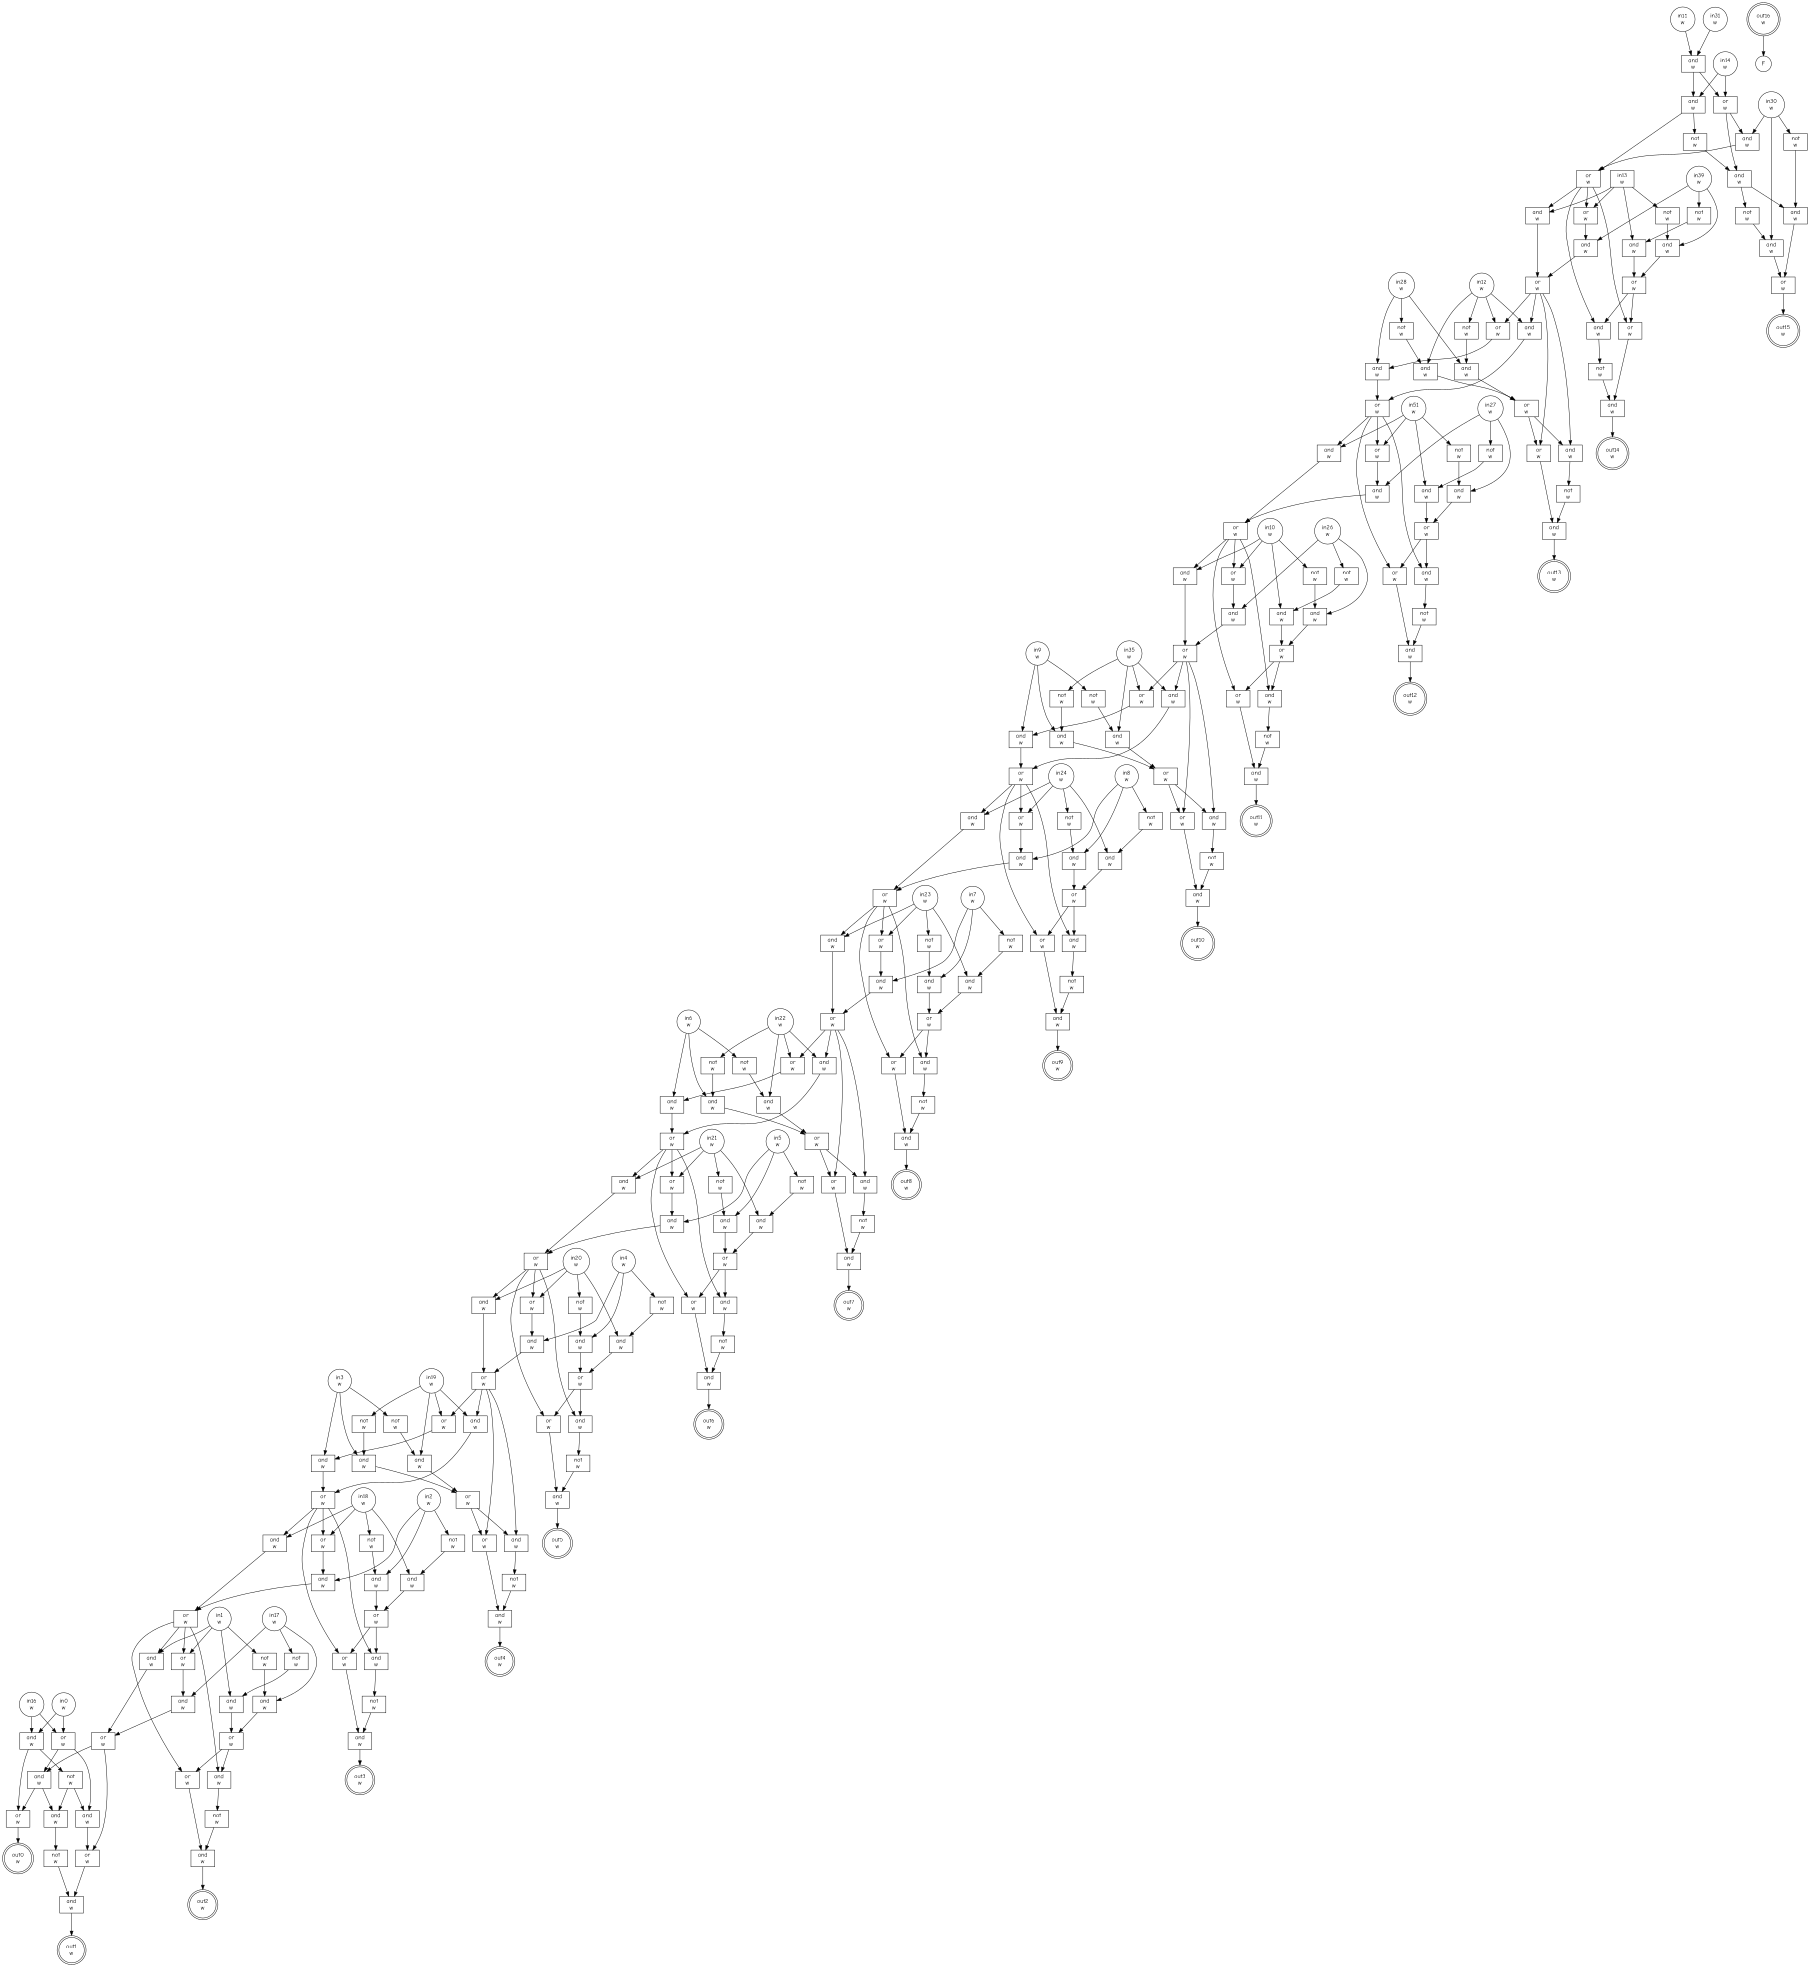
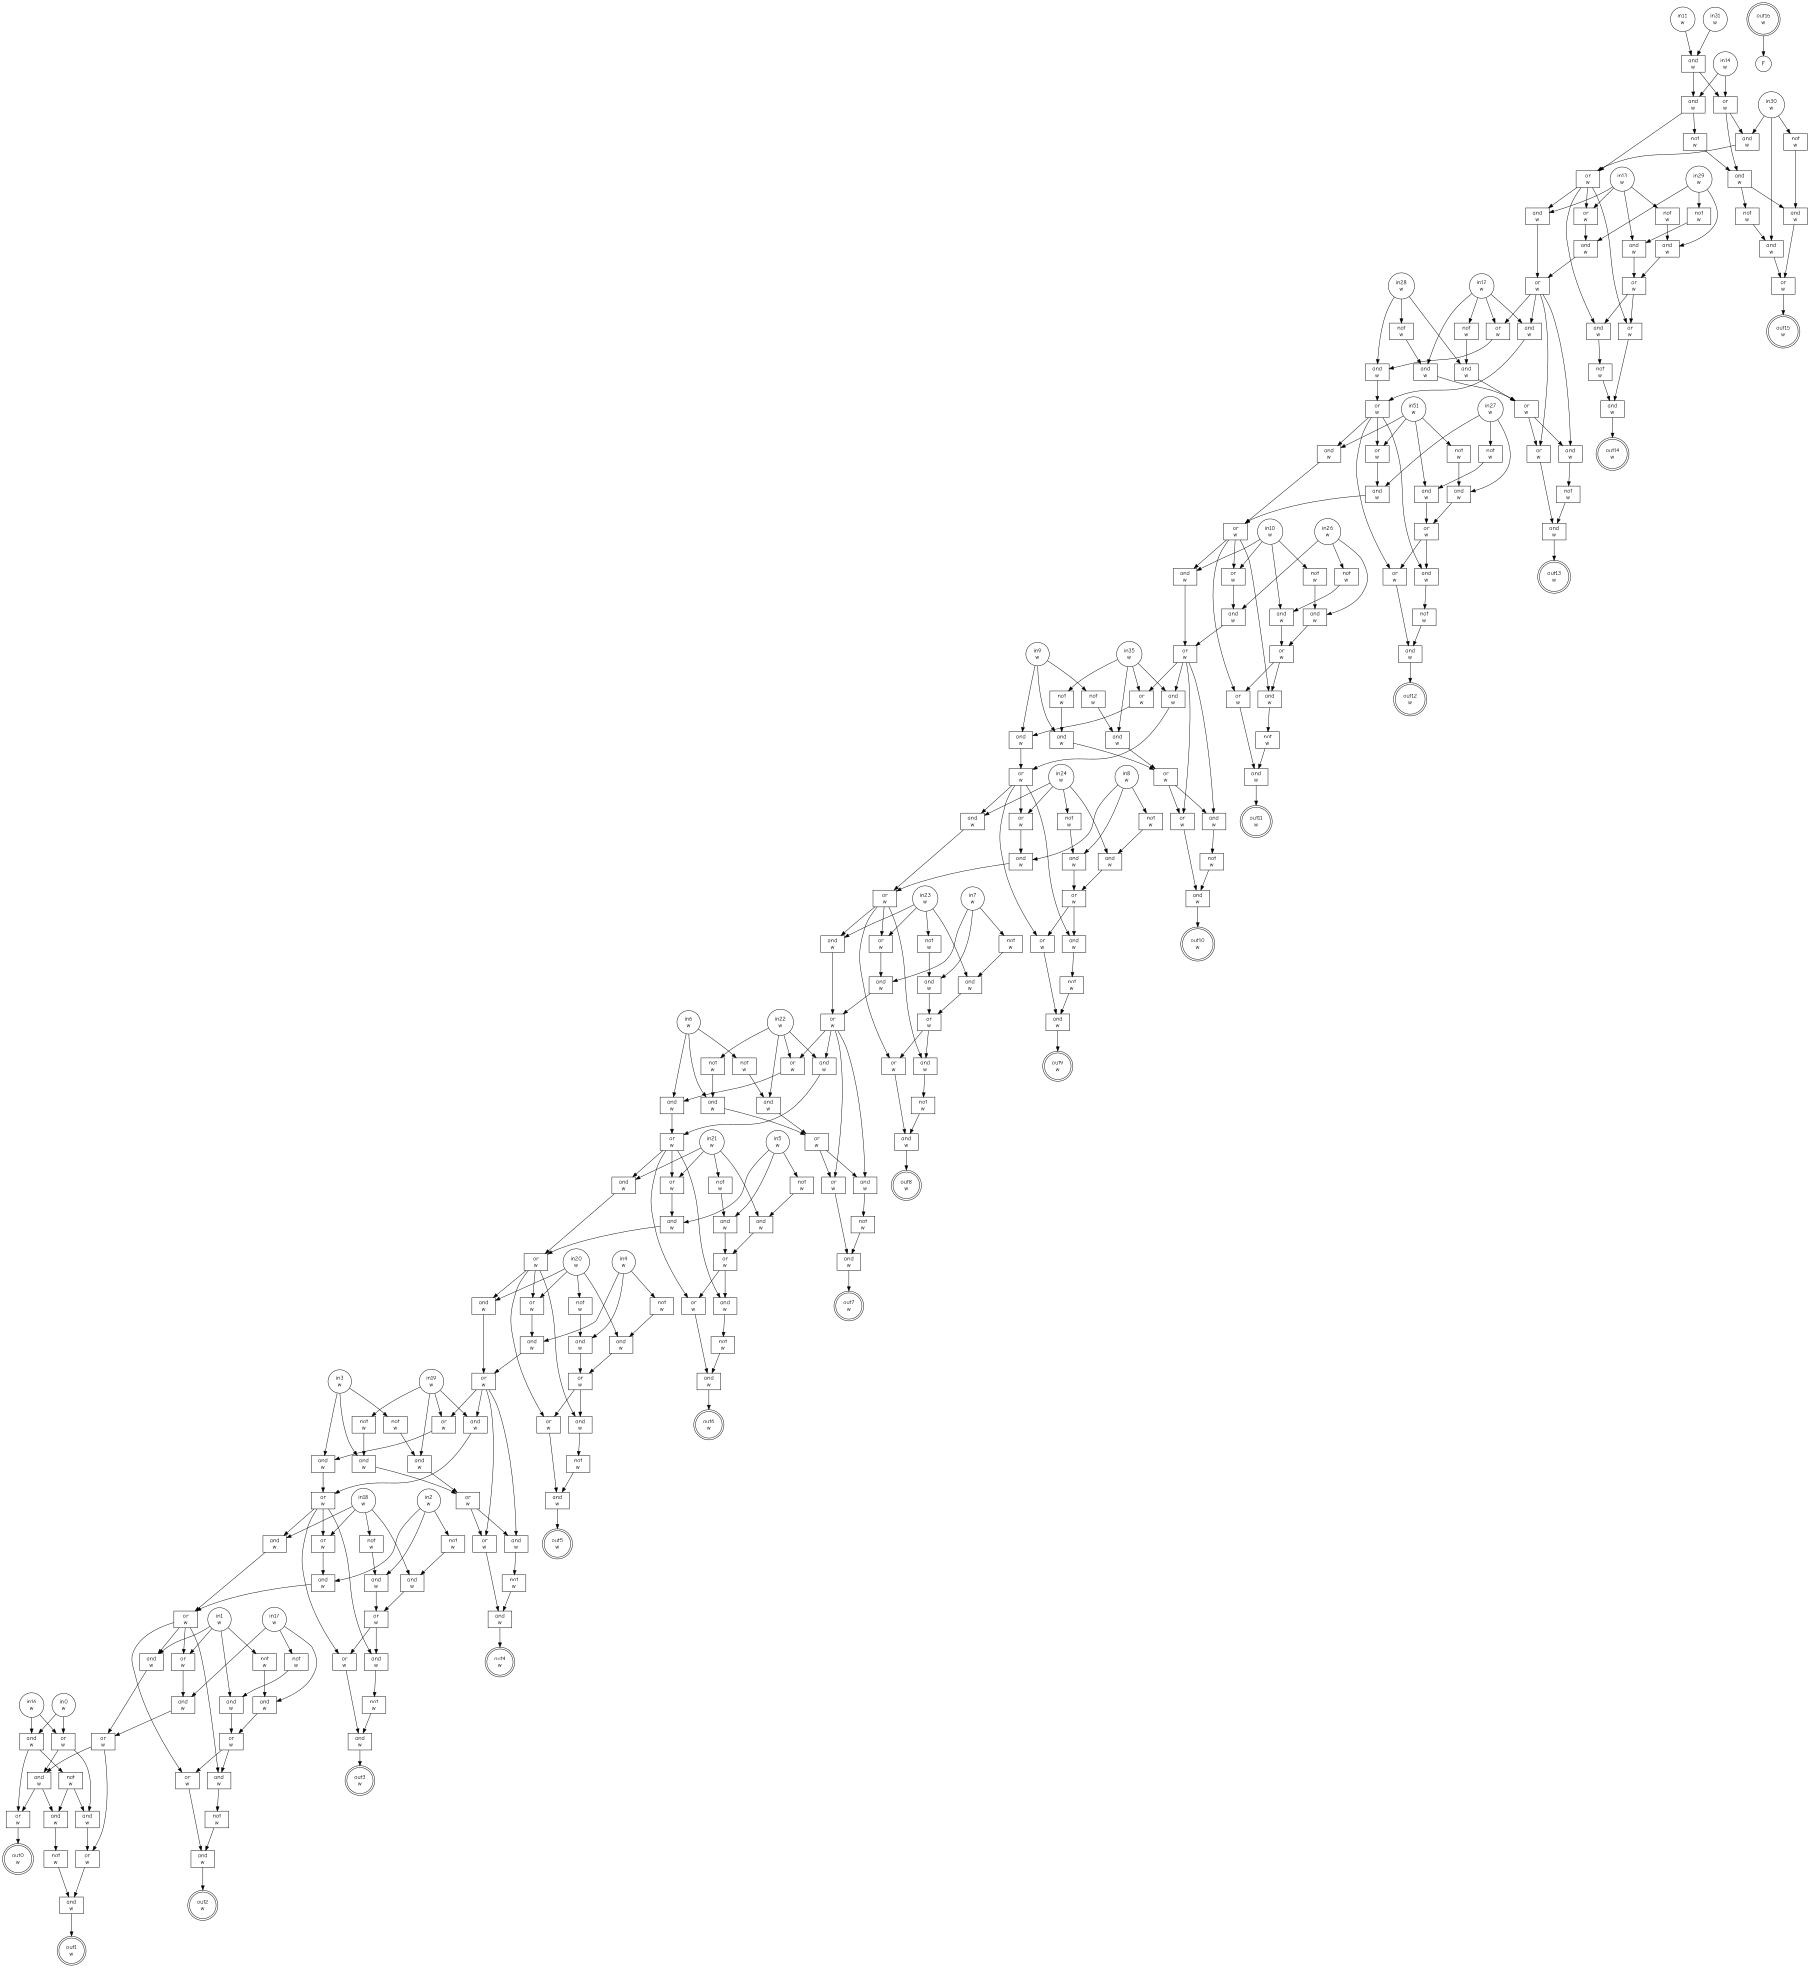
node "in13 w": shape box -> circle
node "in39 w": label "in39 w" -> "in29 w"
